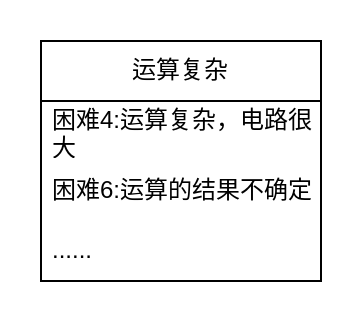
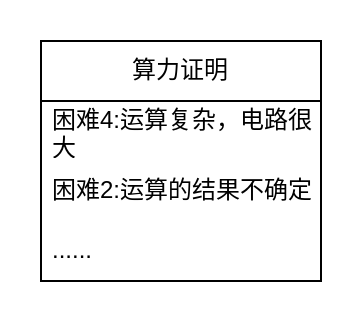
node "运算复杂": label "运算复杂" -> "算力证明"
node "困难6:运算的结果不确定": label "困难6:运算的结果不确定" -> "困难2:运算的结果不确定"
